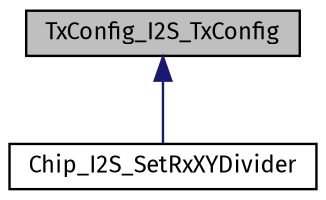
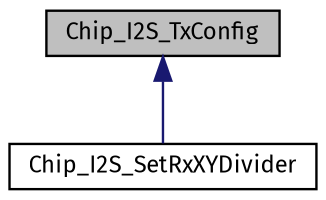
node "TxConfig_I2S_TxConfig": label "TxConfig_I2S_TxConfig" -> "Chip_I2S_TxConfig"
